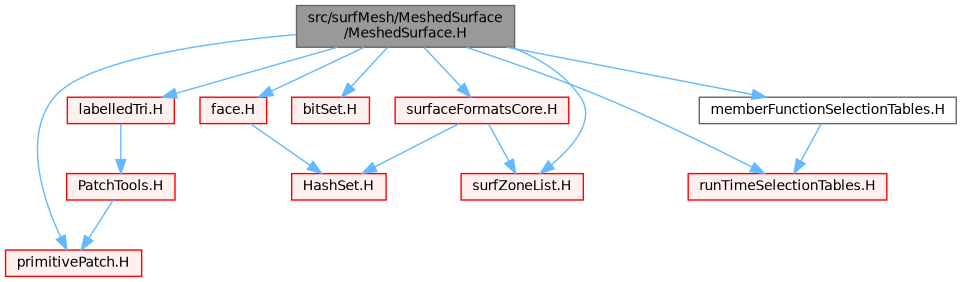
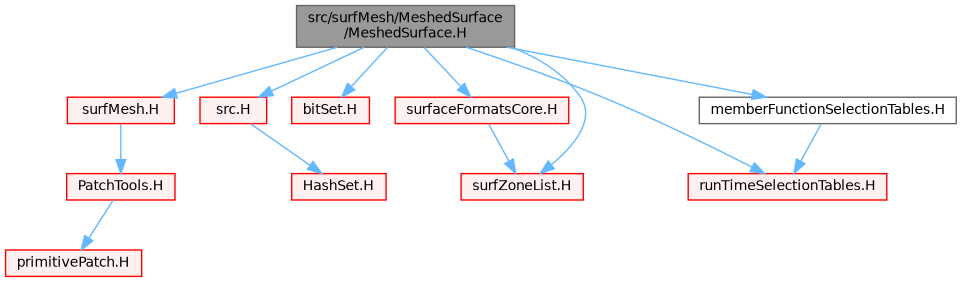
edge "src/surfMesh/MeshedSurface /MeshedSurface.H" -> "primitivePatch.H": removed
node "labelledTri.H": label "labelledTri.H" -> "surfMesh.H"
node "face.H": label "face.H" -> "src.H"
edge "surfaceFormatsCore.H" -> "HashSet.H": removed
